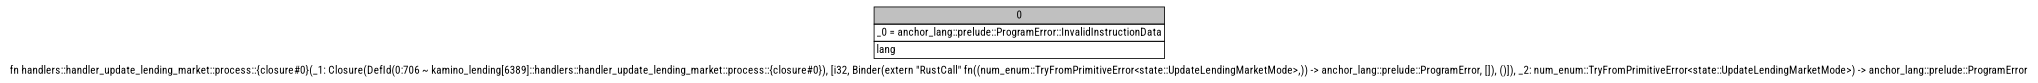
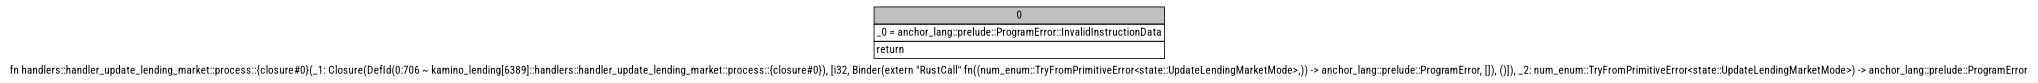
node "0": text "lang" -> "return"
